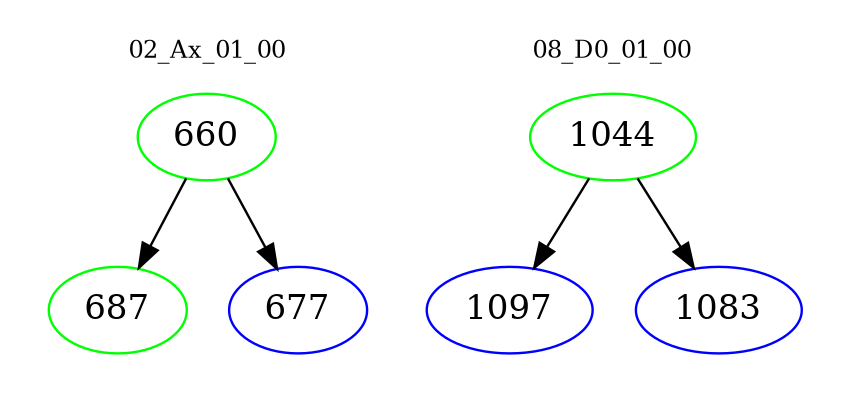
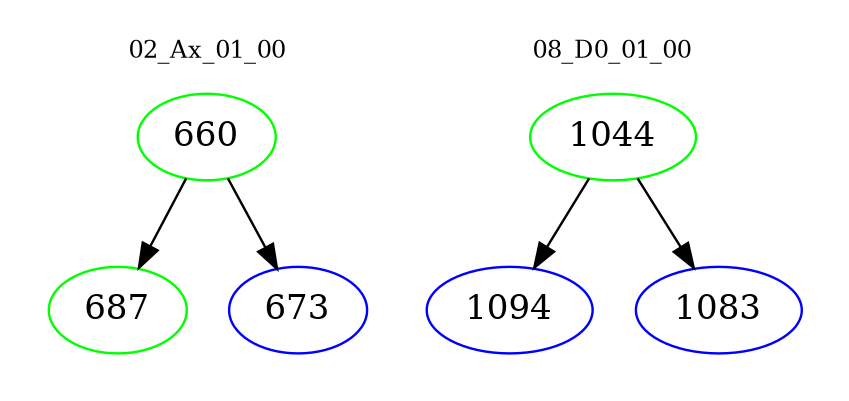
node "677": label "677" -> "673"
node "1097": label "1097" -> "1094"
